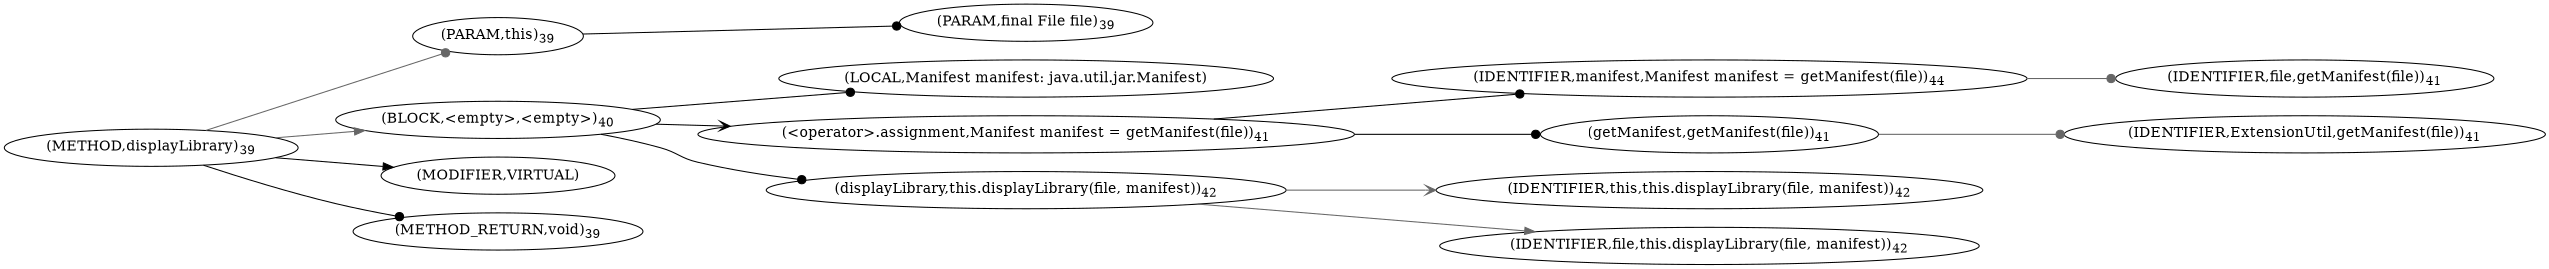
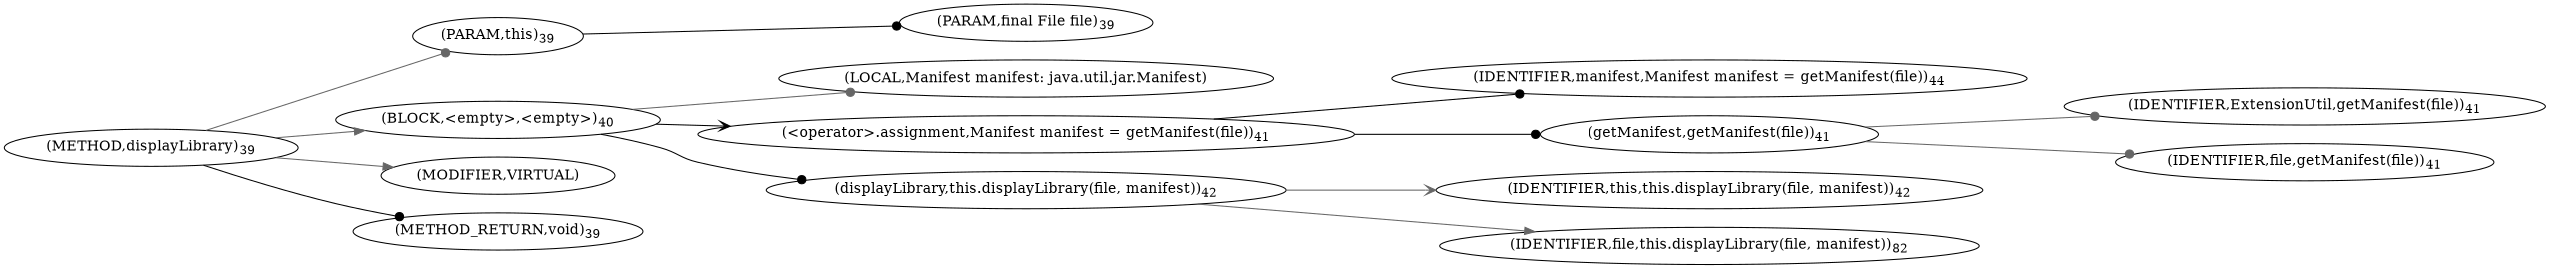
edge "(IDENTIFIER,manifest,Manifest manifest = getManifest(file))" -> "(IDENTIFIER,file,getManifest(file))": now "(getManifest,getManifest(file))" -> "(IDENTIFIER,file,getManifest(file))"
edge "(BLOCK,<empty>,<empty>)" -> "(LOCAL,Manifest manifest: java.util.jar.Manifest)": color black -> gray40
edge "(METHOD,displayLibrary)" -> "(MODIFIER,VIRTUAL)": color black -> gray40
node "(IDENTIFIER,file,this.displayLibrary(file, manifest))": text "42" -> "82"
